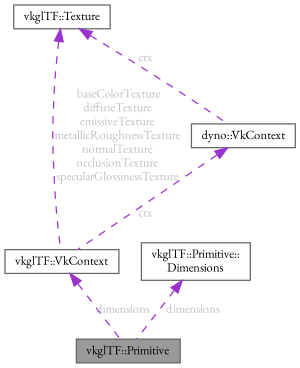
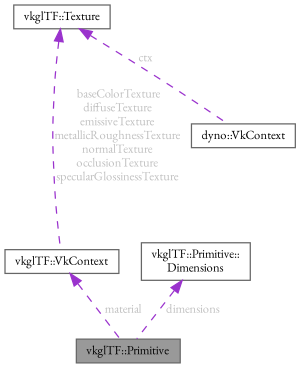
edge "vkglTF::VkContext" -> "dyno::VkContext": removed, label "ctx"
edge "vkglTF::Primitive" -> "vkglTF::VkContext": label " dimensions" -> " material"
